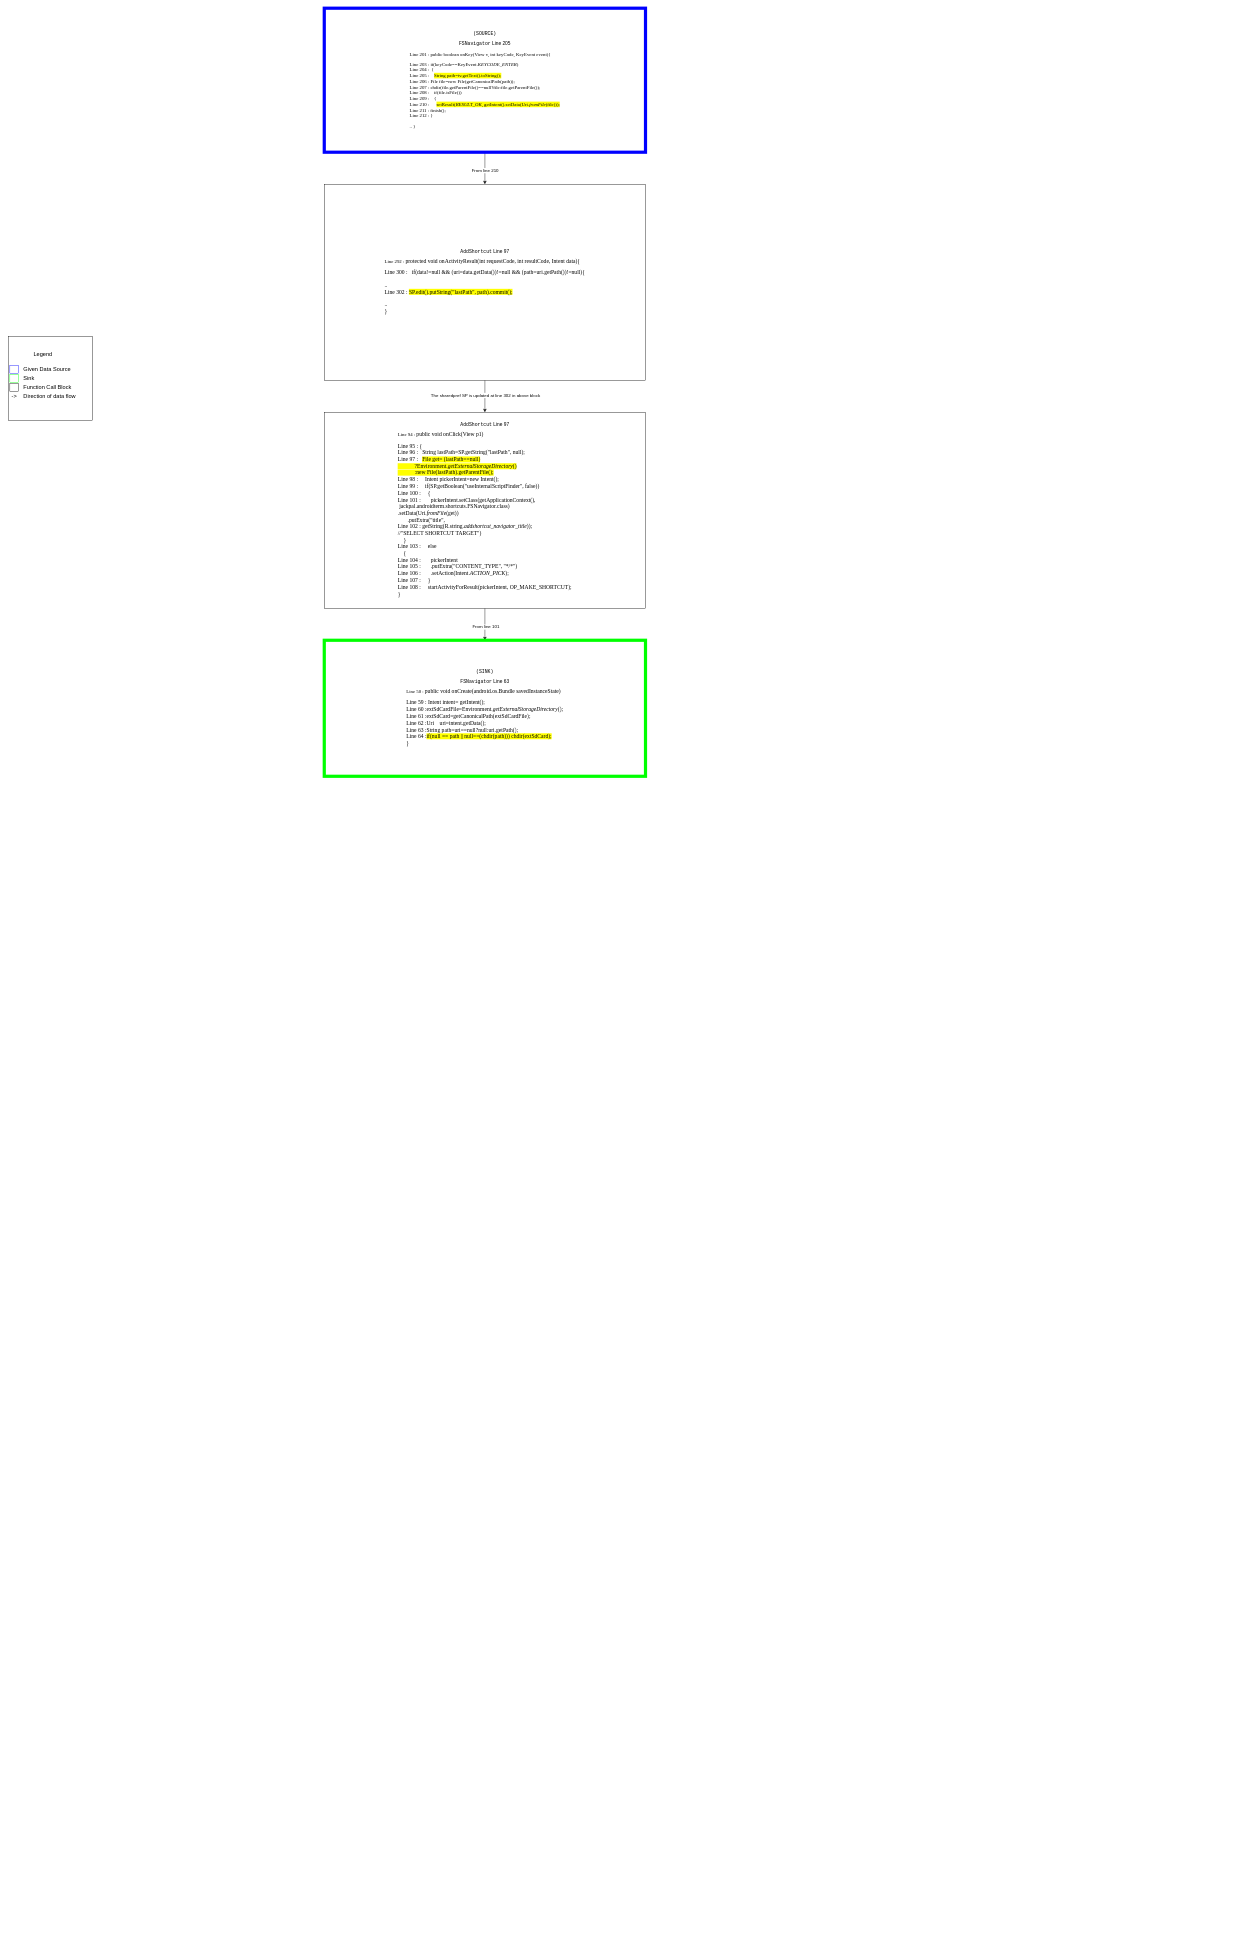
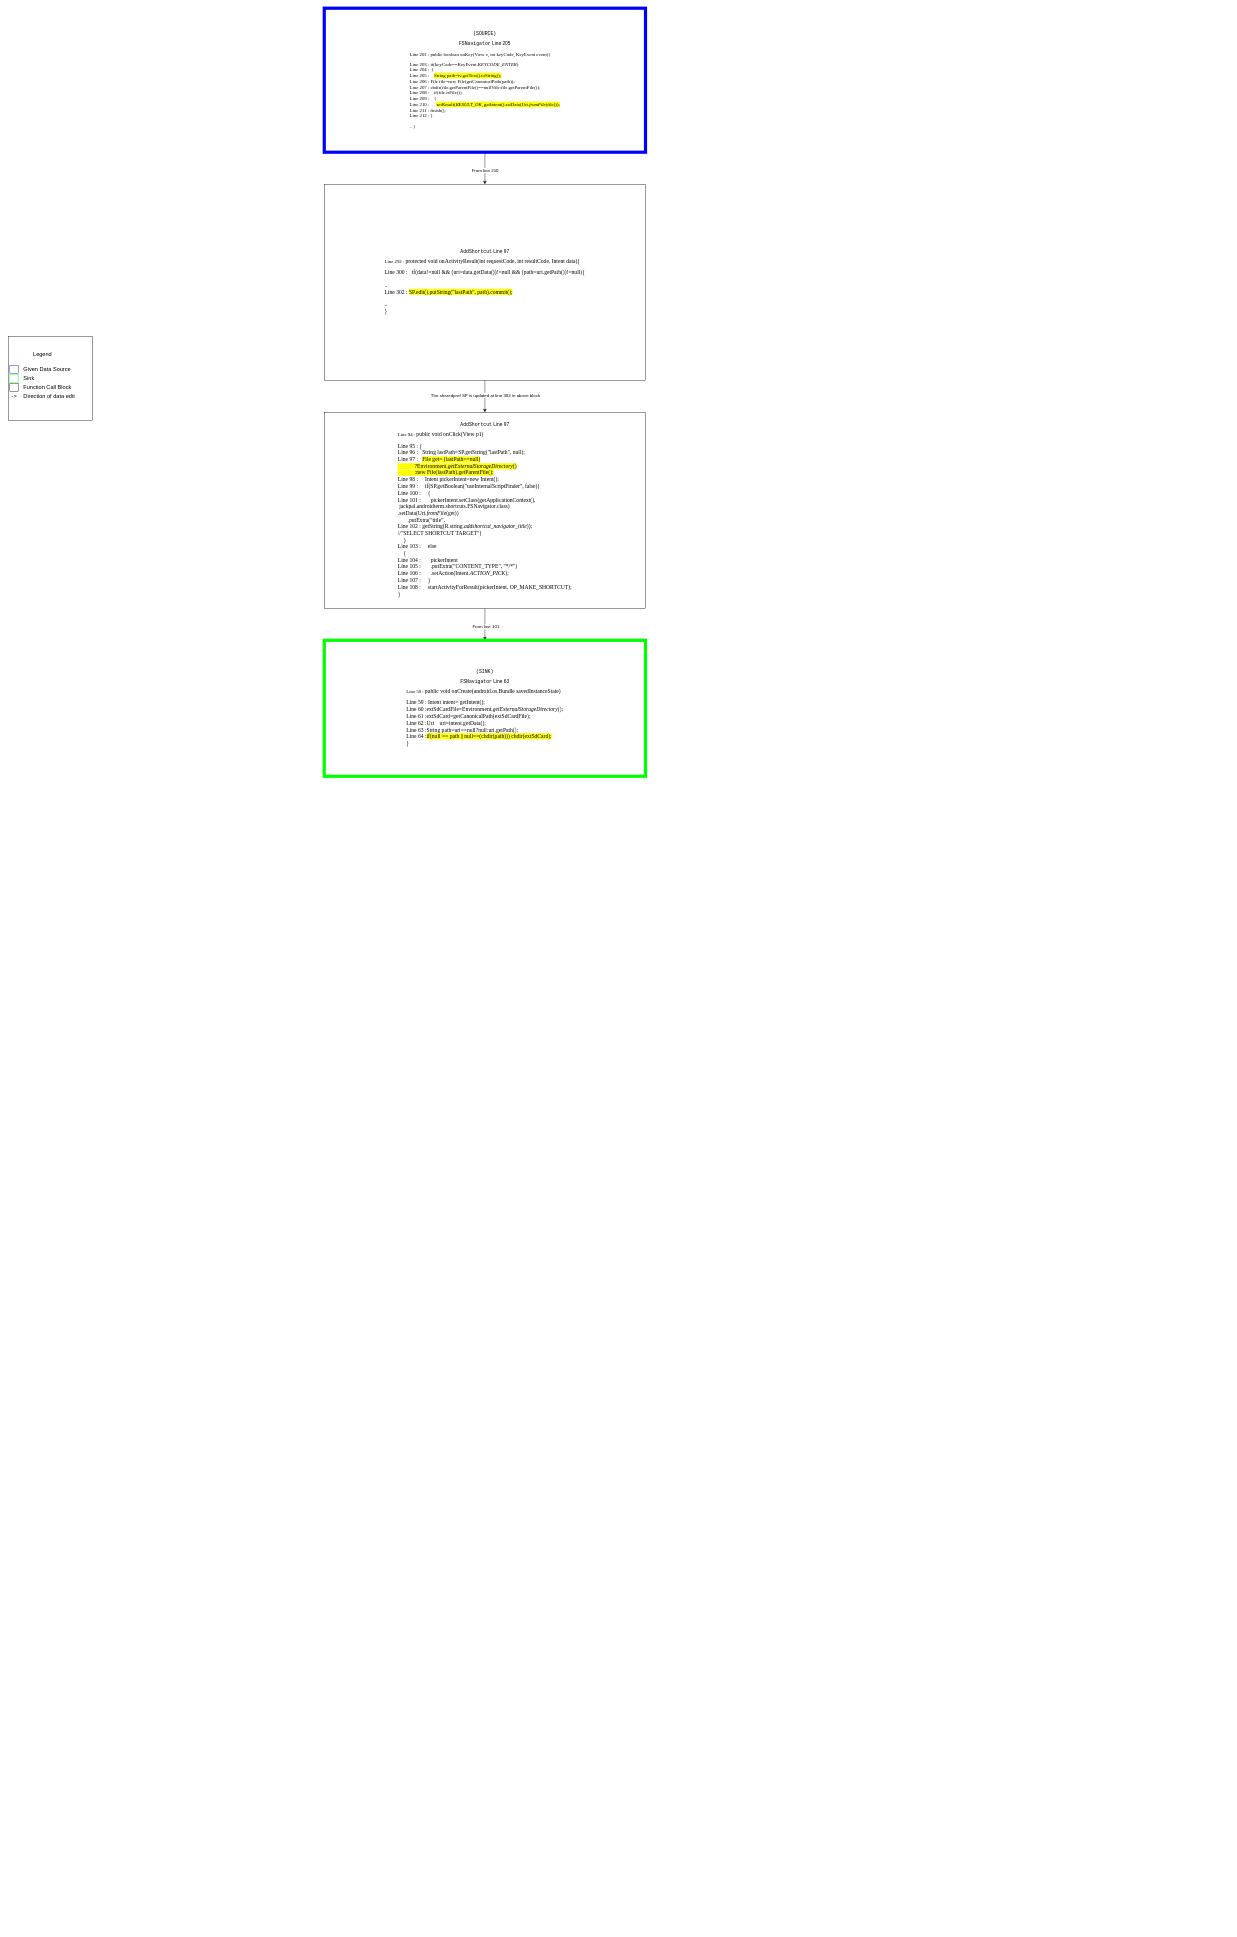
node "Legend Given Data Source Sink Function Call Block -> Direction of data flow": label "Legend Given Data Source Sink Function Call Block -> Direction of data flow" -> "Legend Given Data Source Sink Function Call Block -> Direction of data edit"
